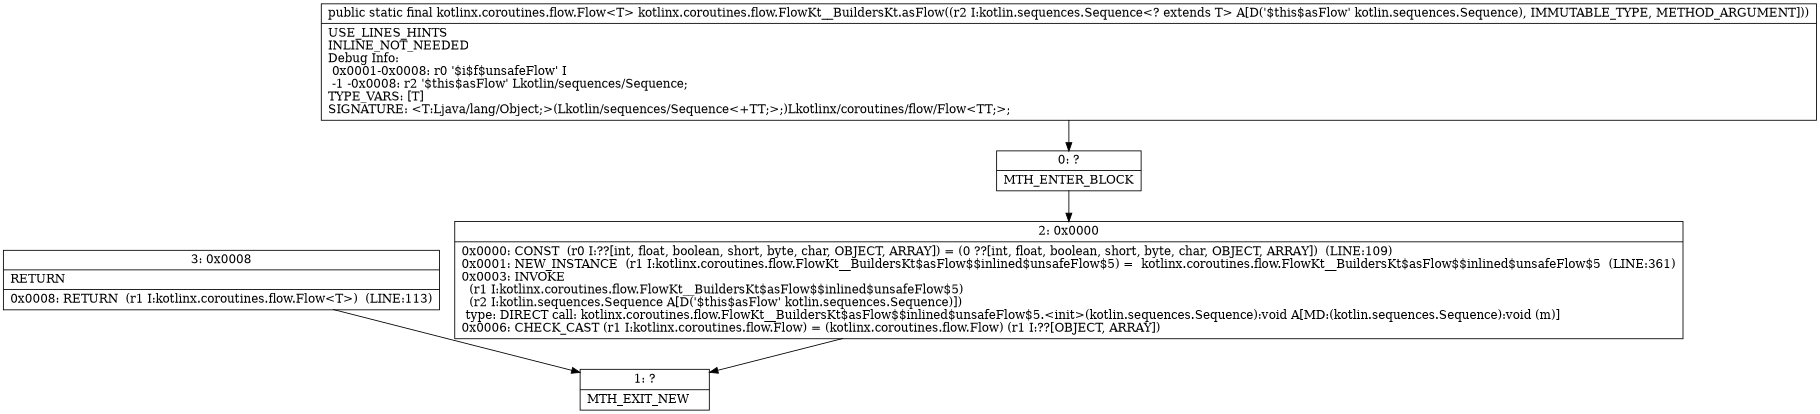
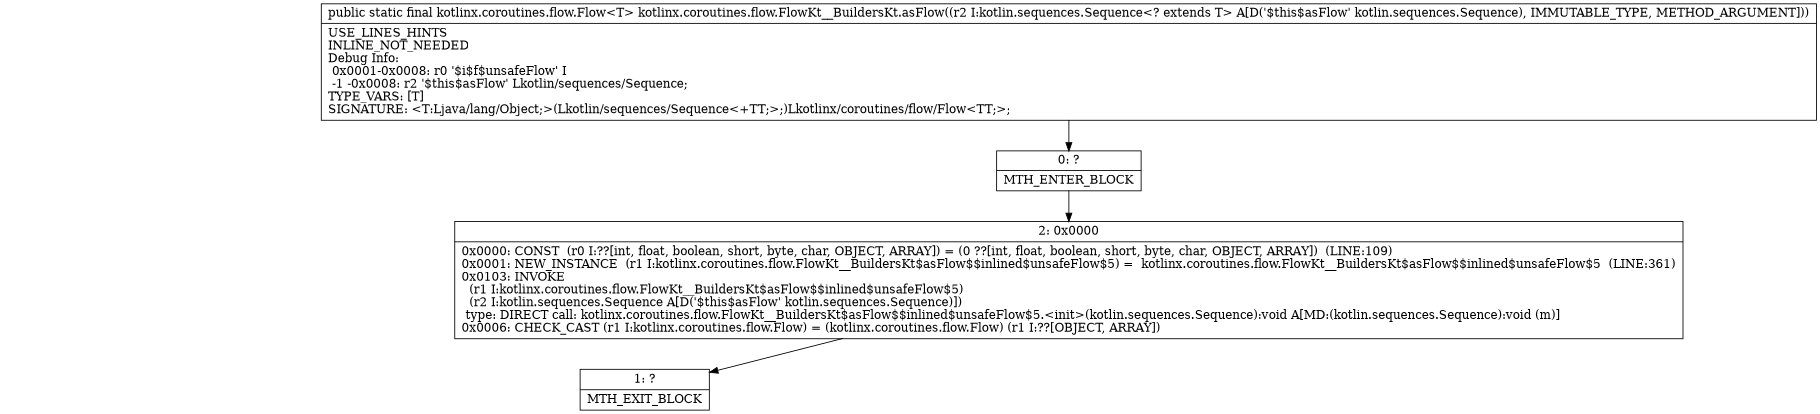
node "2: 0x0000": text "0x0003: INVOKE" -> "0x0103: INVOKE"
node "3: 0x0008": removed
node "1: ?": text "MTH_EXIT_NEW" -> "MTH_EXIT_BLOCK"
